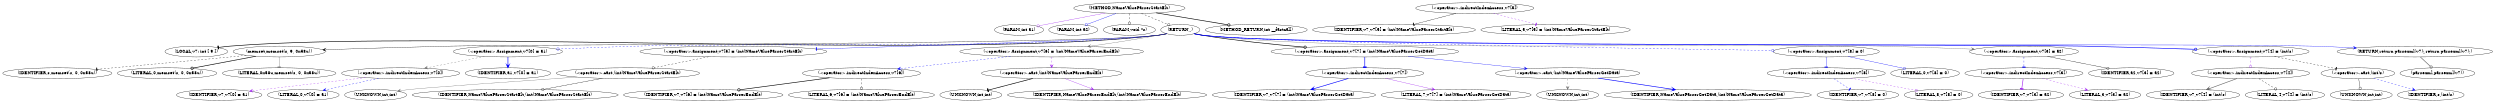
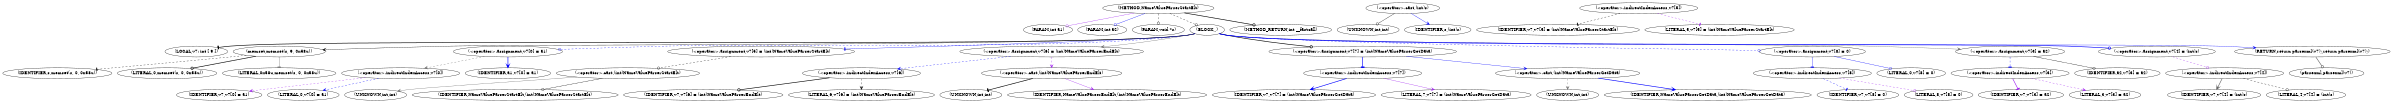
edge "(<operator>.indirectIndexAccess,v7[5])" -> "(IDENTIFIER,v7,v7[5] = (int)NameValueParserStartElt)": style solid -> dashed
node "(RETURN,,)": label "(RETURN,,)" -> "(BLOCK,,)"
edge "(<operator>.assignment,v7[4] = (int)s)" -> "(<operator>.cast,(int)s)": removed
edge "(<operator>.indirectIndexAccess,v7[6])" -> "(LITERAL,6,v7[6] = (int)NameValueParserEndElt)": arrowhead odot -> vee
edge "(<operator>.cast,(int)s)" -> "(IDENTIFIER,s,(int)s)": style dashed -> solid
